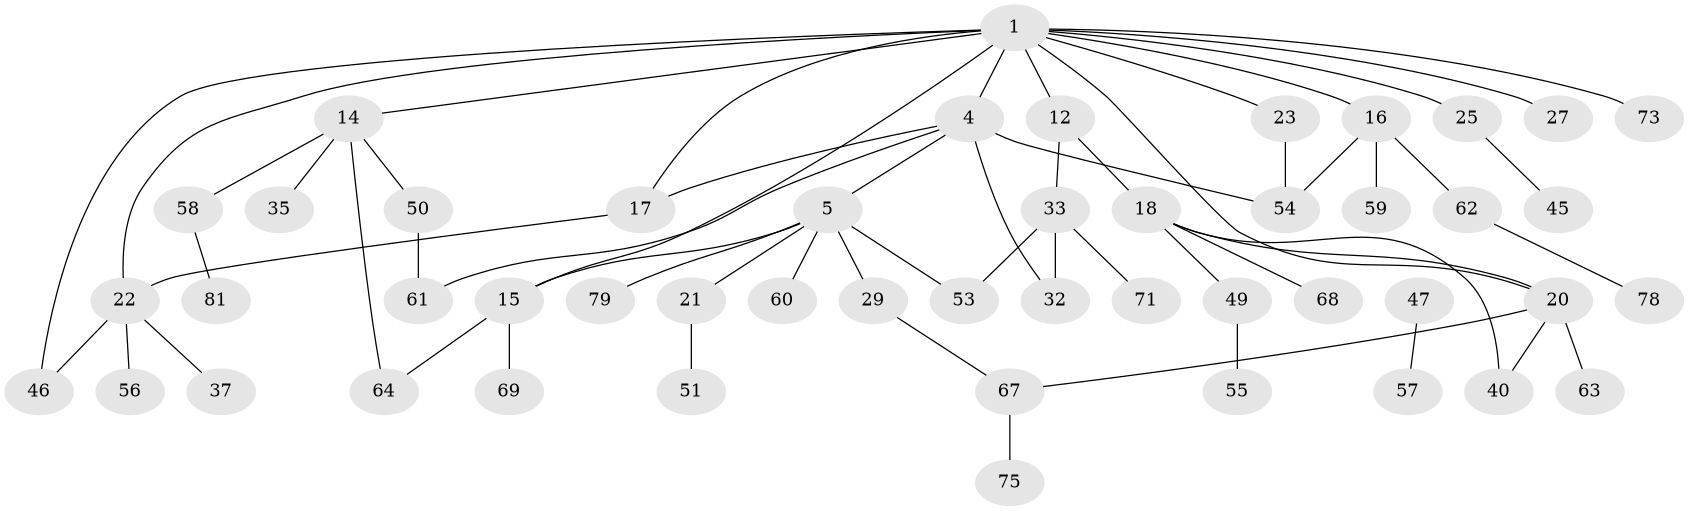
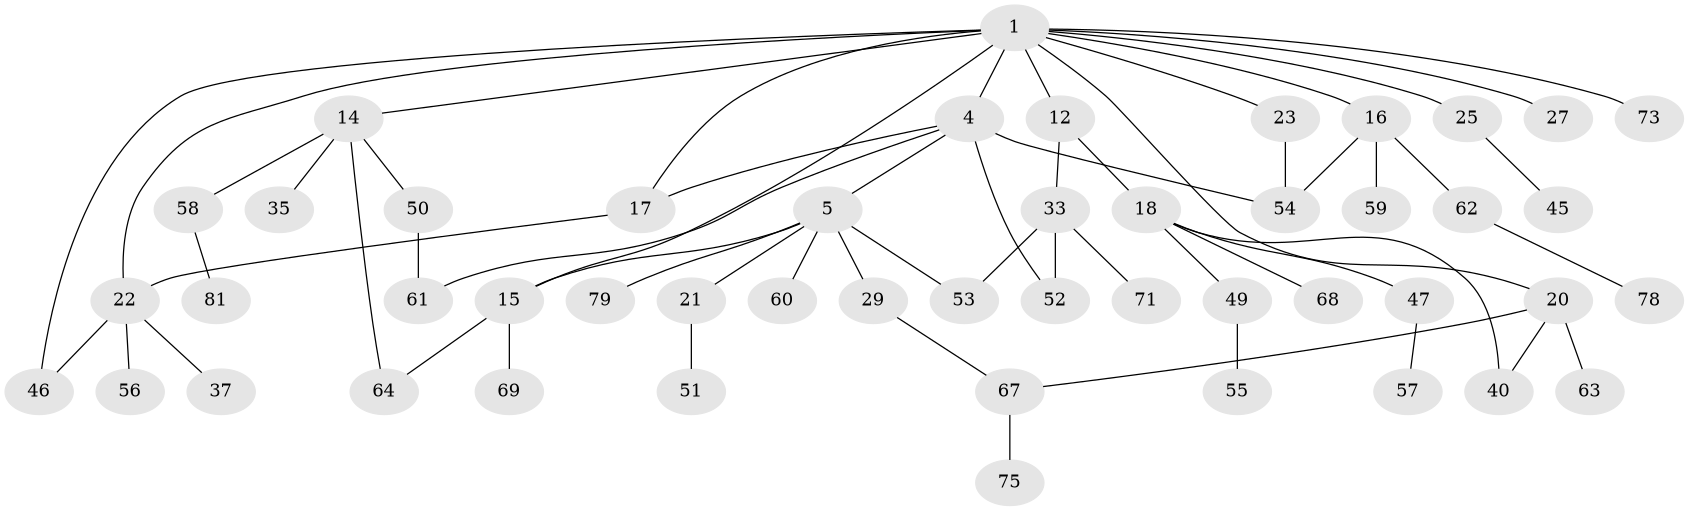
edge "18" -- "20": now "18" -- "47"
node "32": label "32" -> "52"
